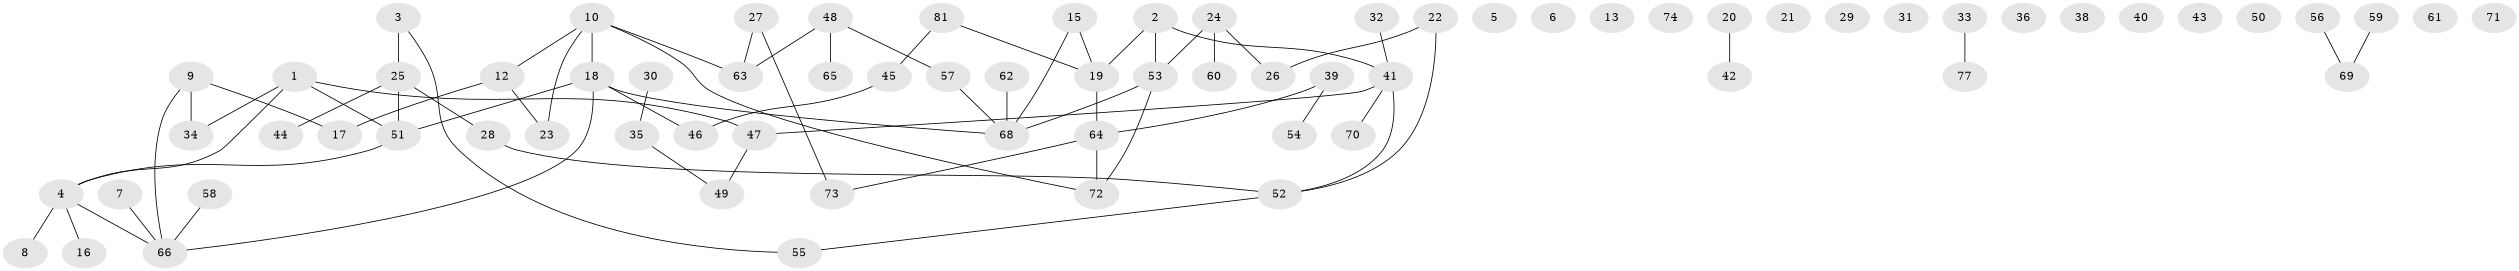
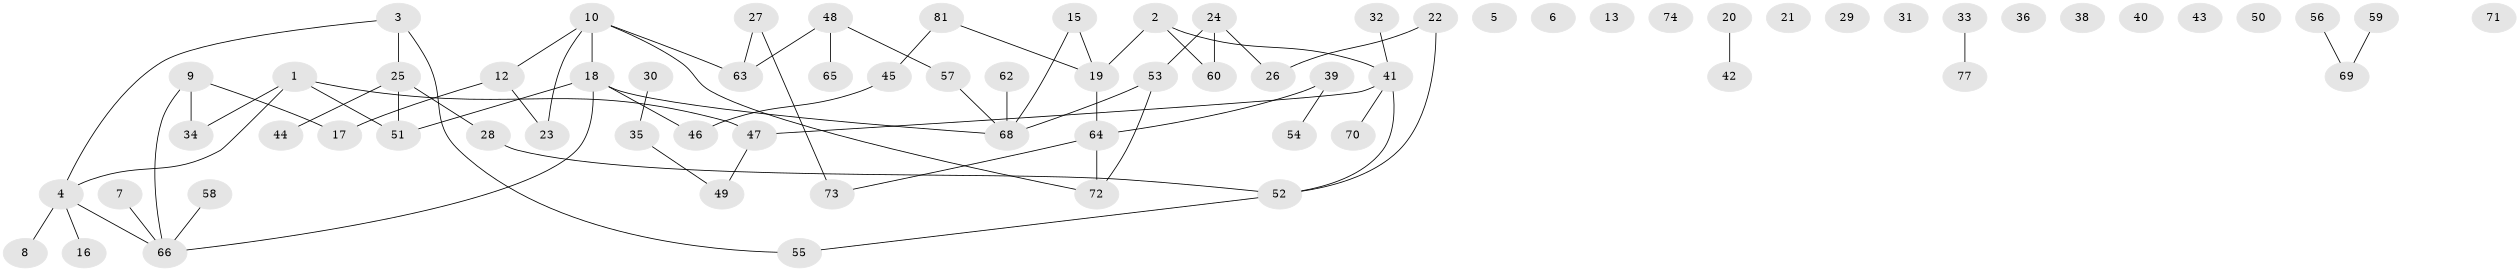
node "61": removed
edge "2" -- "53": now "2" -- "60"
edge "51" -- "4": now "3" -- "4"
